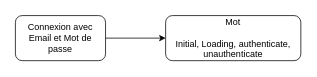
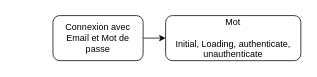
node "Connexion avec Email et Mot de passe": moved (60, 38) -> (98, 38)
